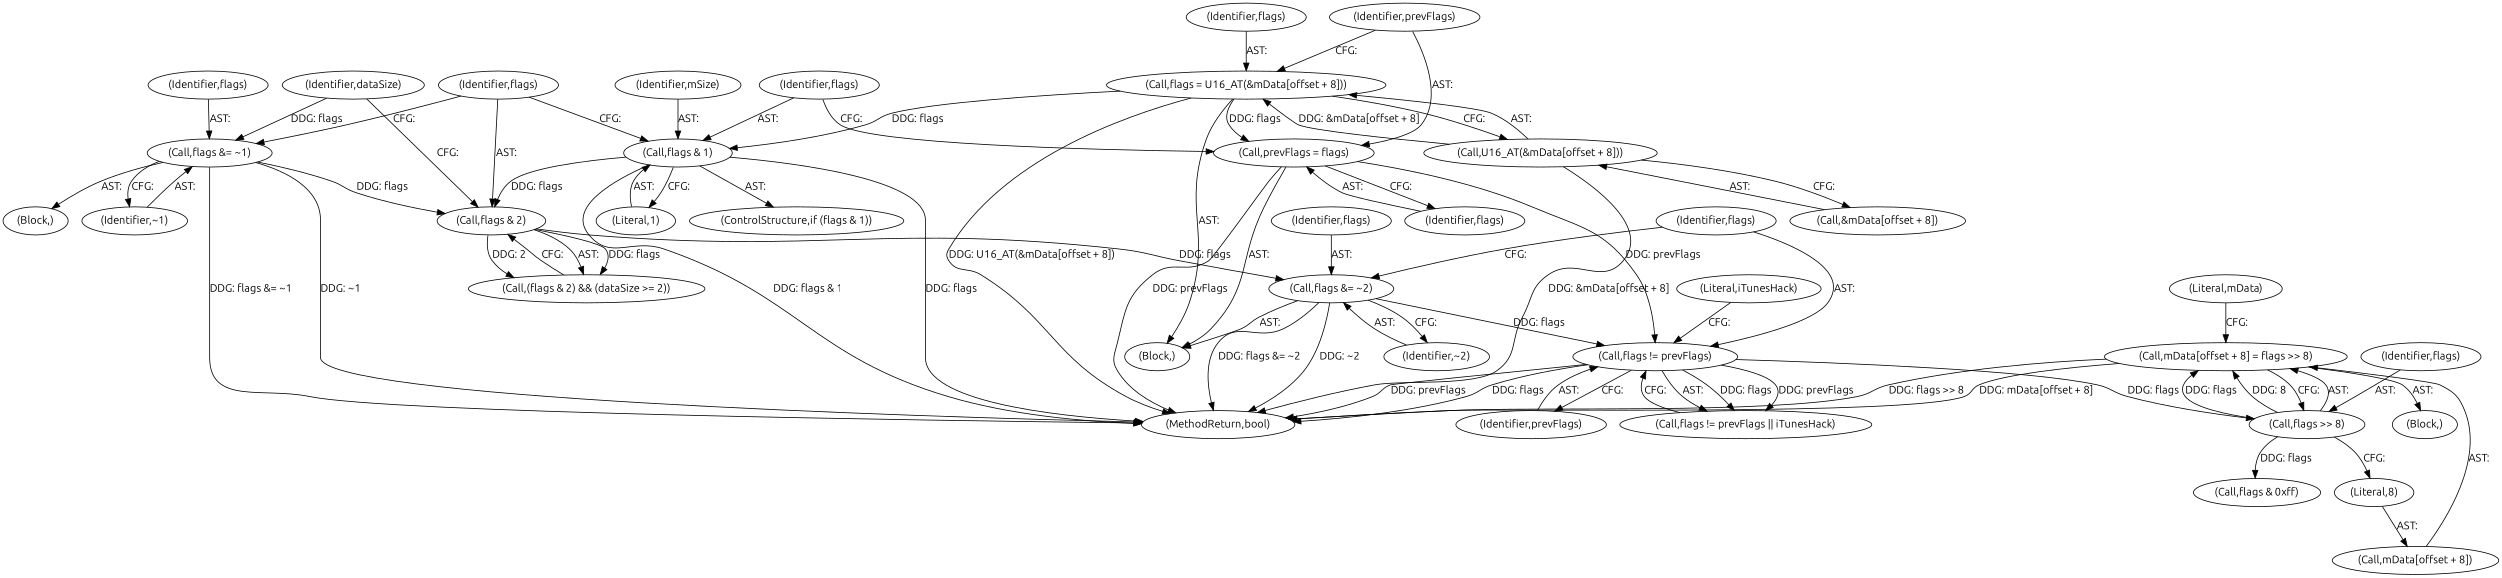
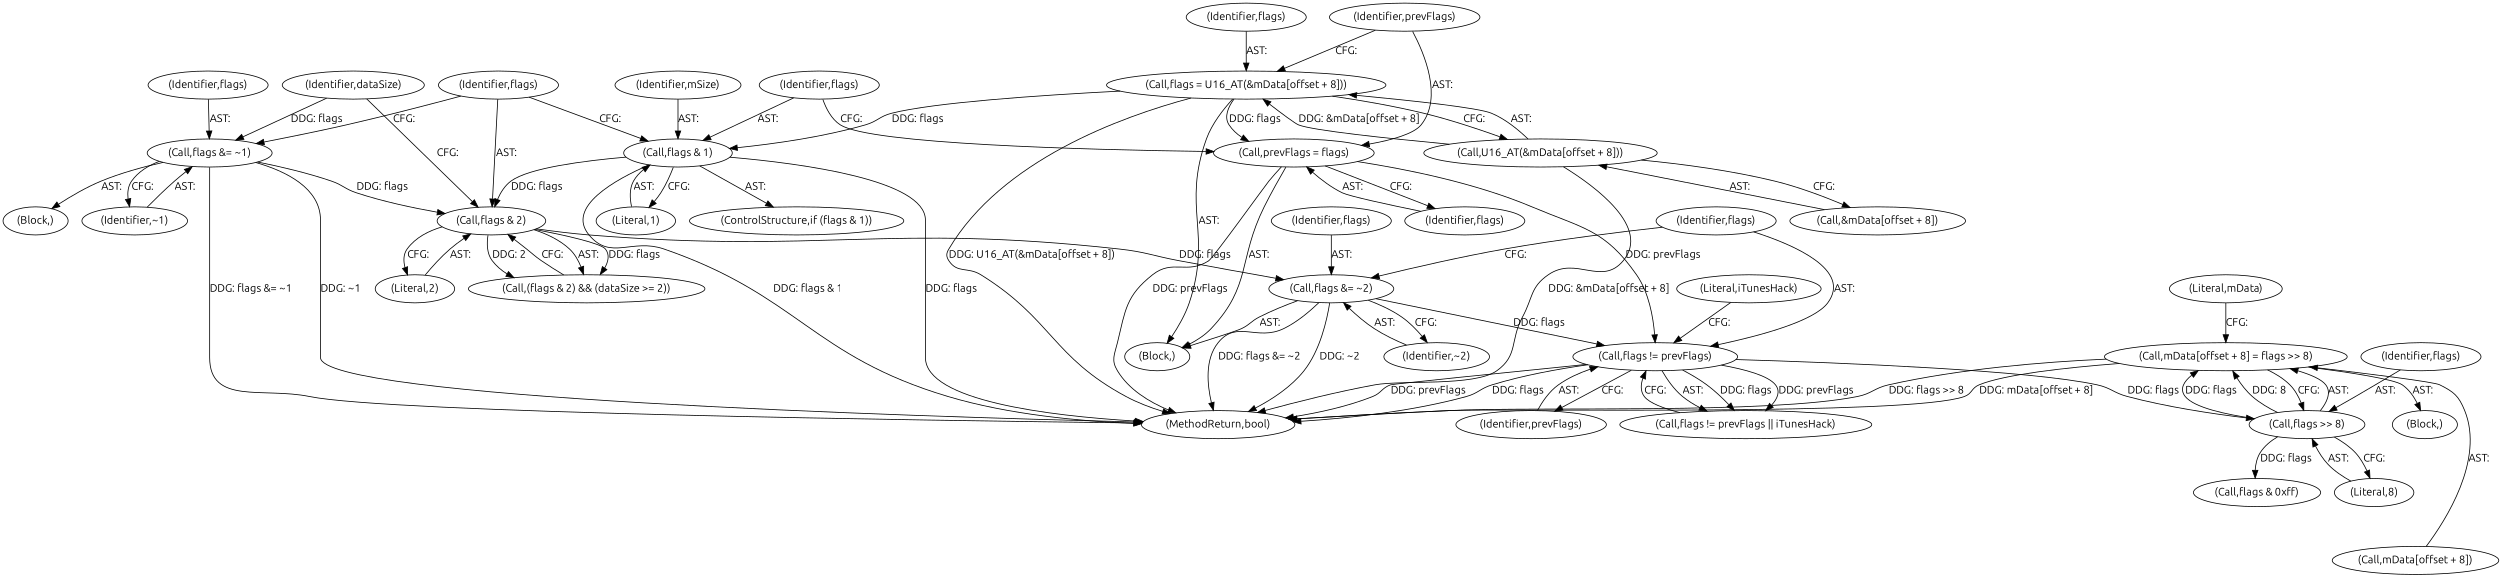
node "(Literal,2)": added
edge "(Literal,8)" -> "(Call,mData[offset + 8])": now "(Literal,8)" -> "(Call,flags >> 8)"
